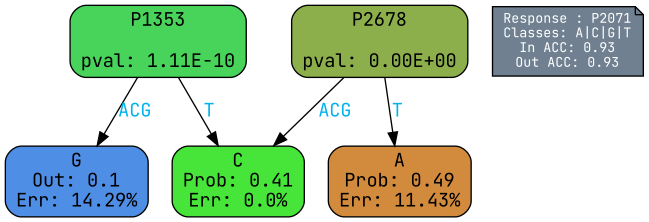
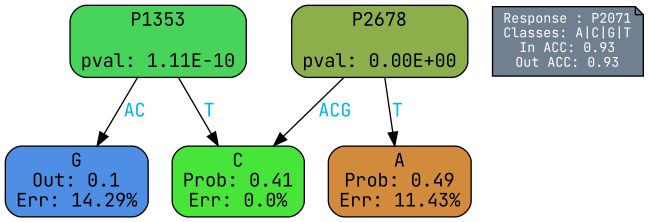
edge "P1353 pval: 1.11E-10" -> "G Out: 0.1 Err: 14.29%": label "ACG" -> "AC"
